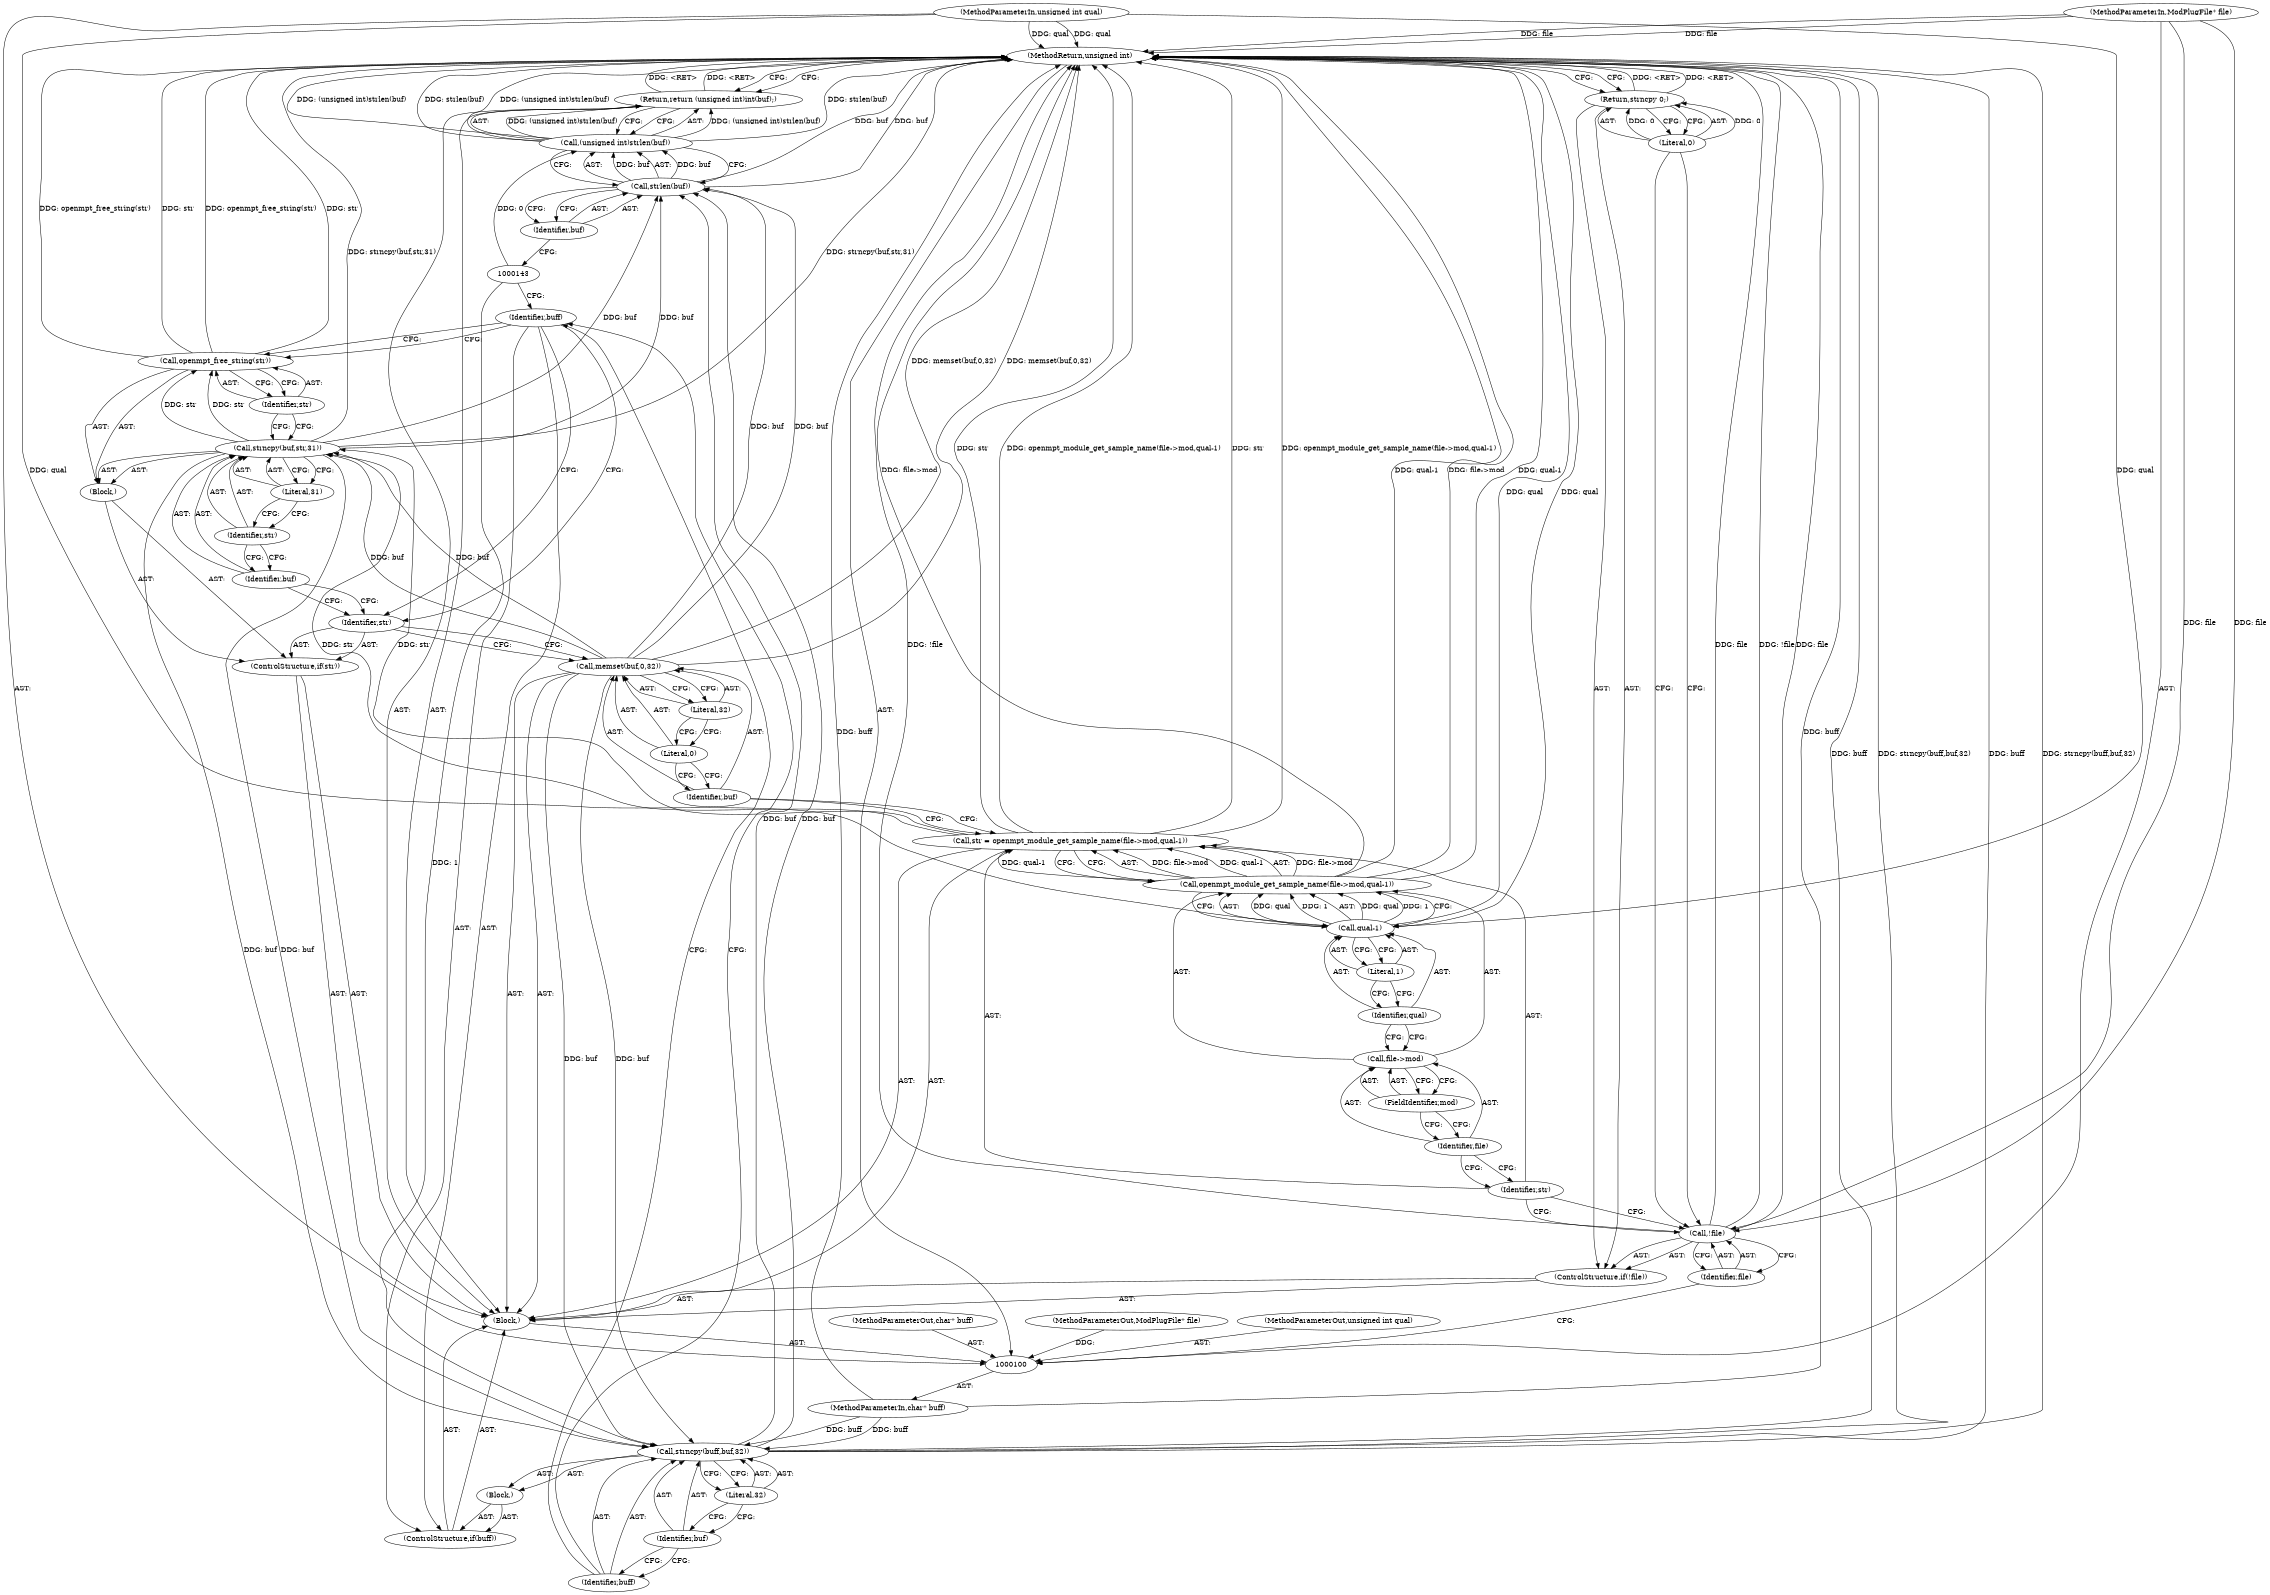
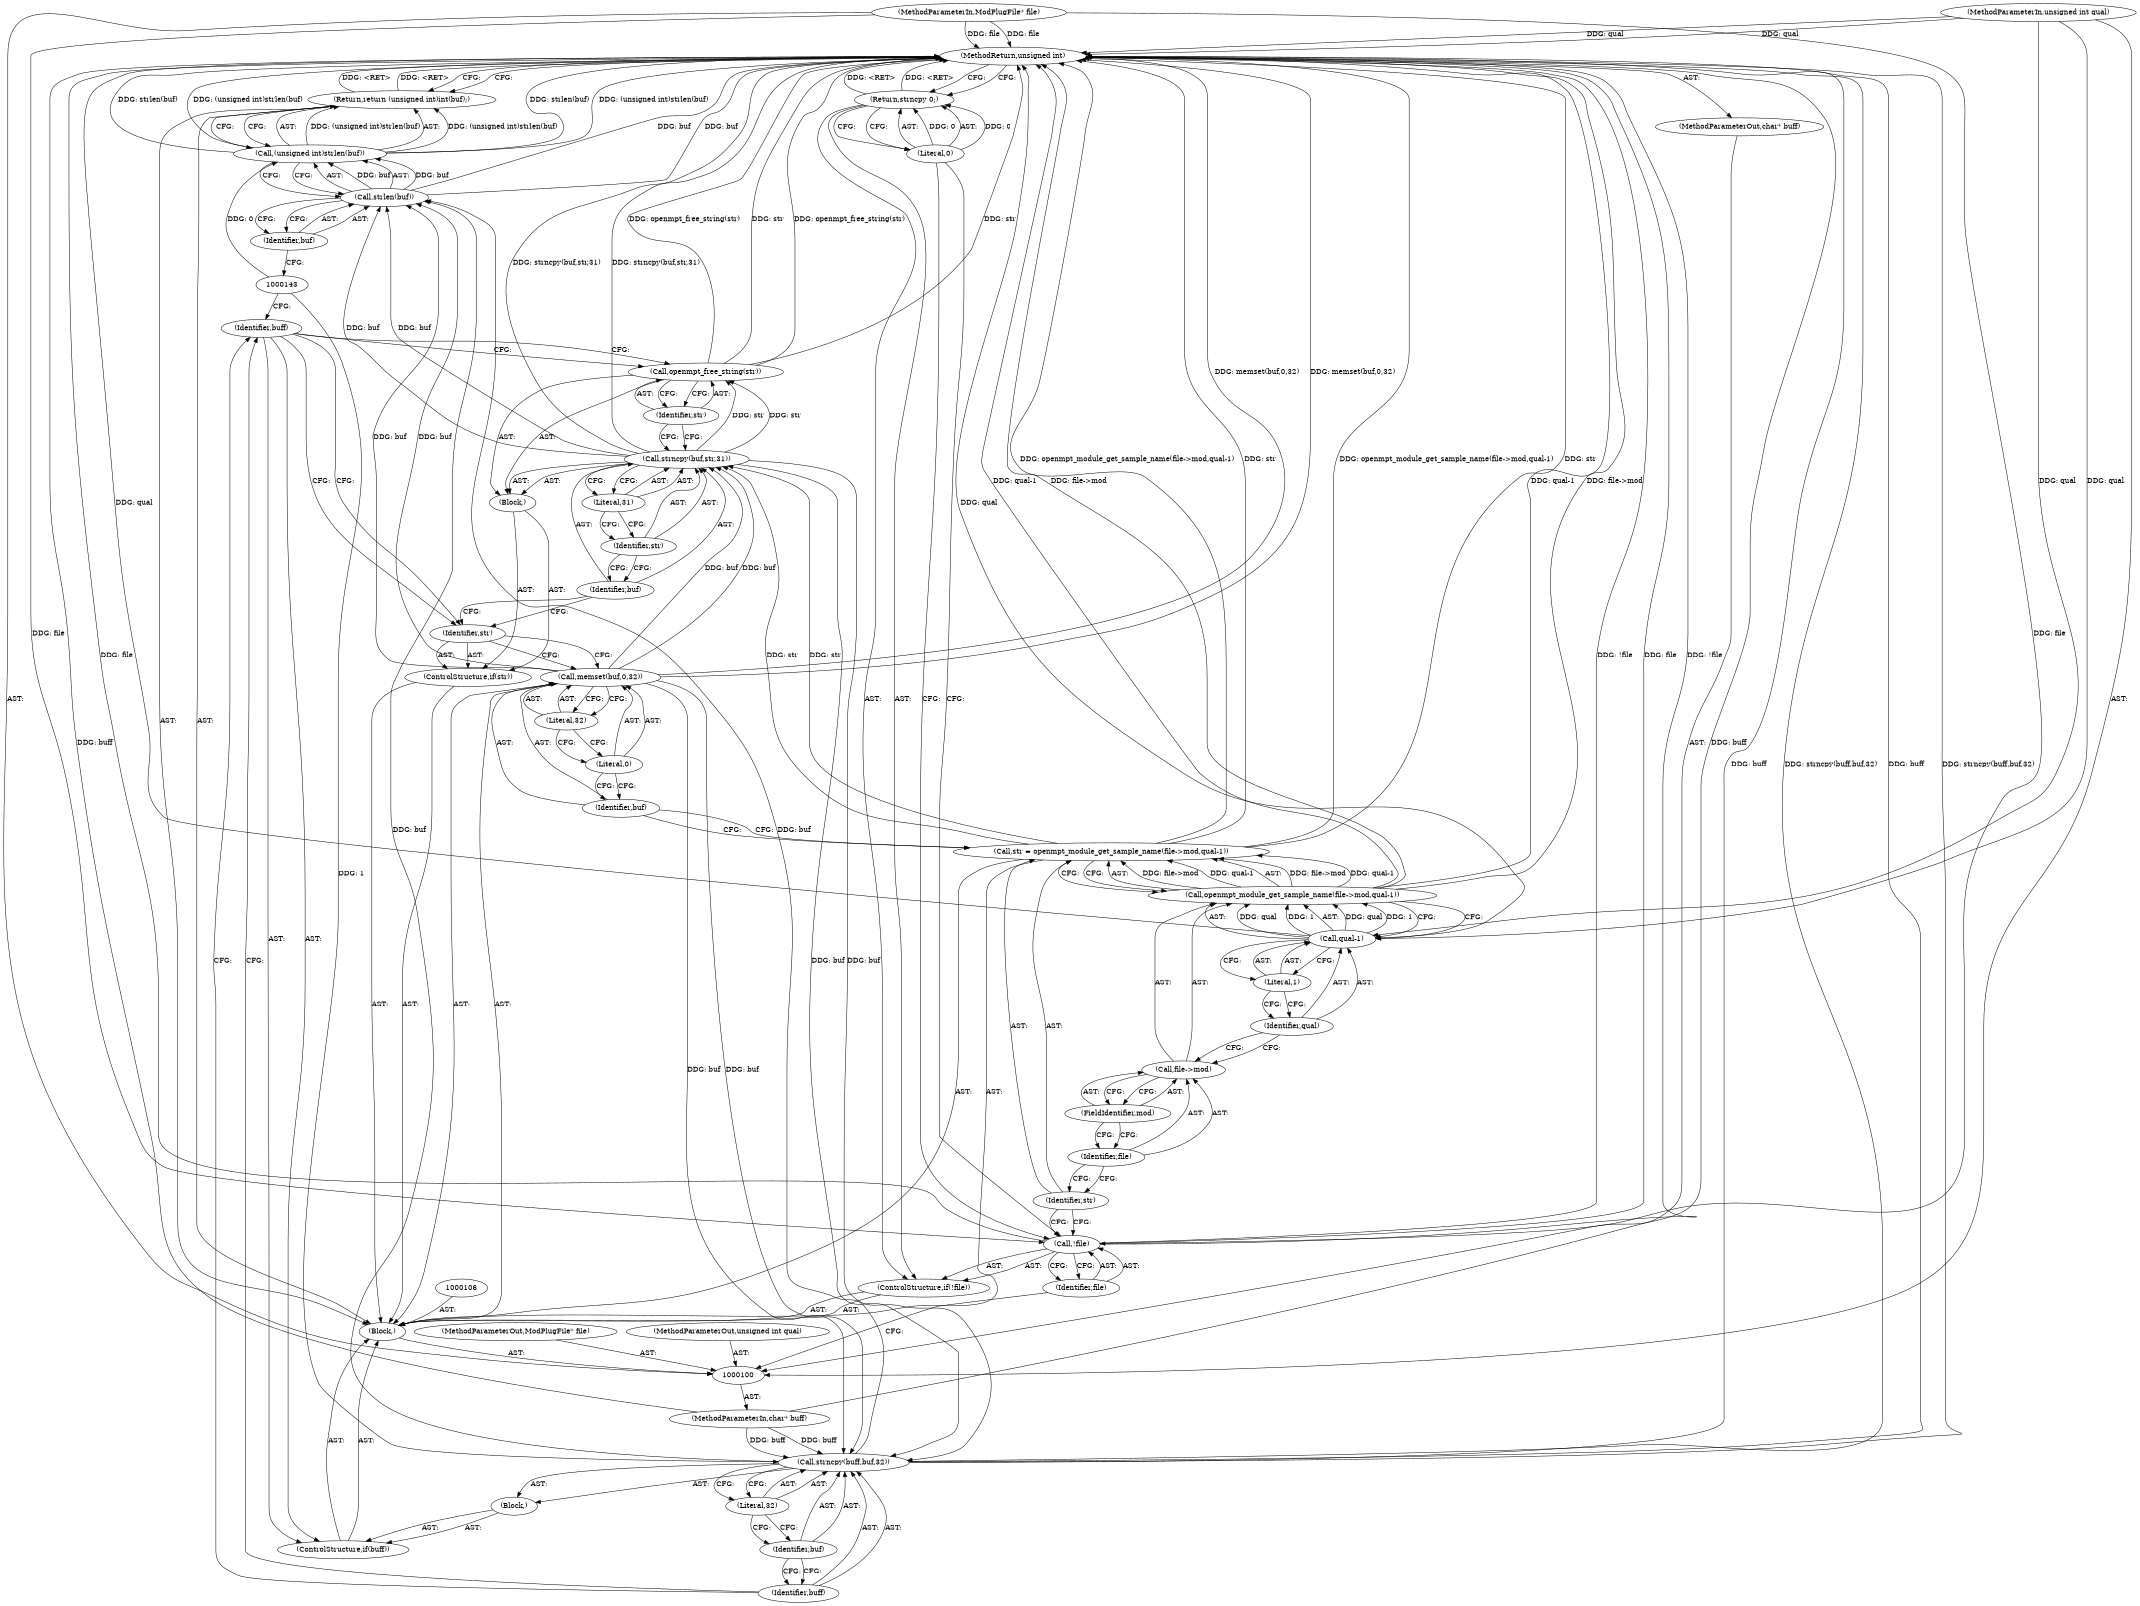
edge "(MethodReturn,unsigned int)" -> "1000100": now "(MethodReturn,unsigned int)" -> "(MethodParameterOut,char* buff)"
node "1000106": added
edge "(MethodParameterOut,ModPlugFile* file)" -> "1000100": label "DDG: " -> "AST: "
